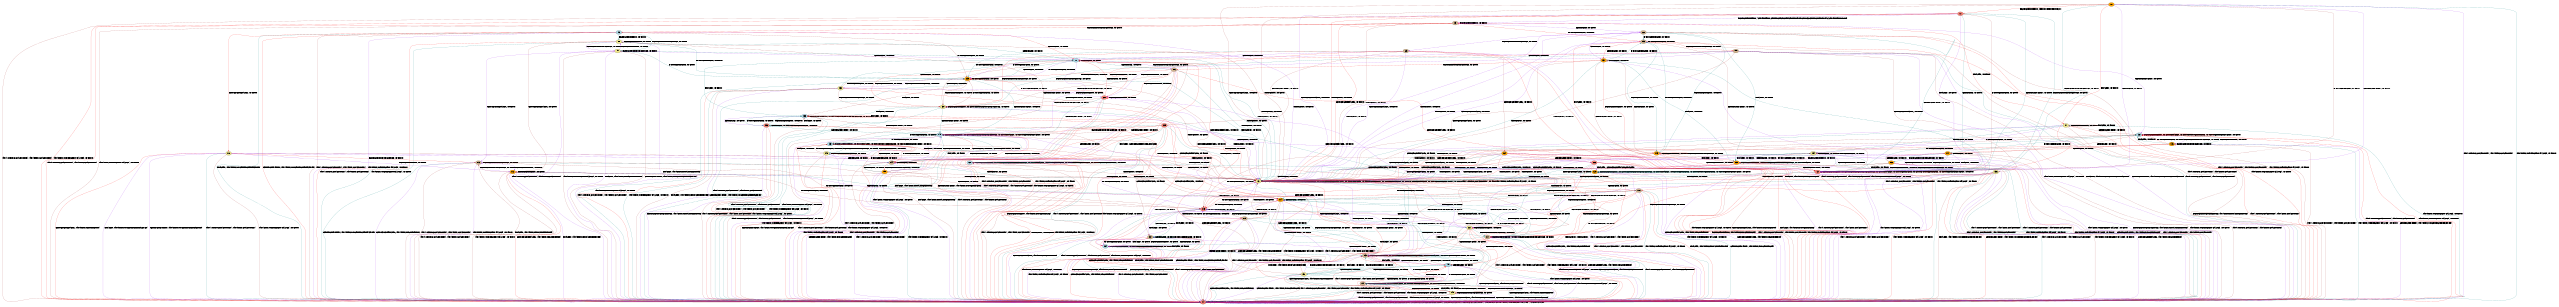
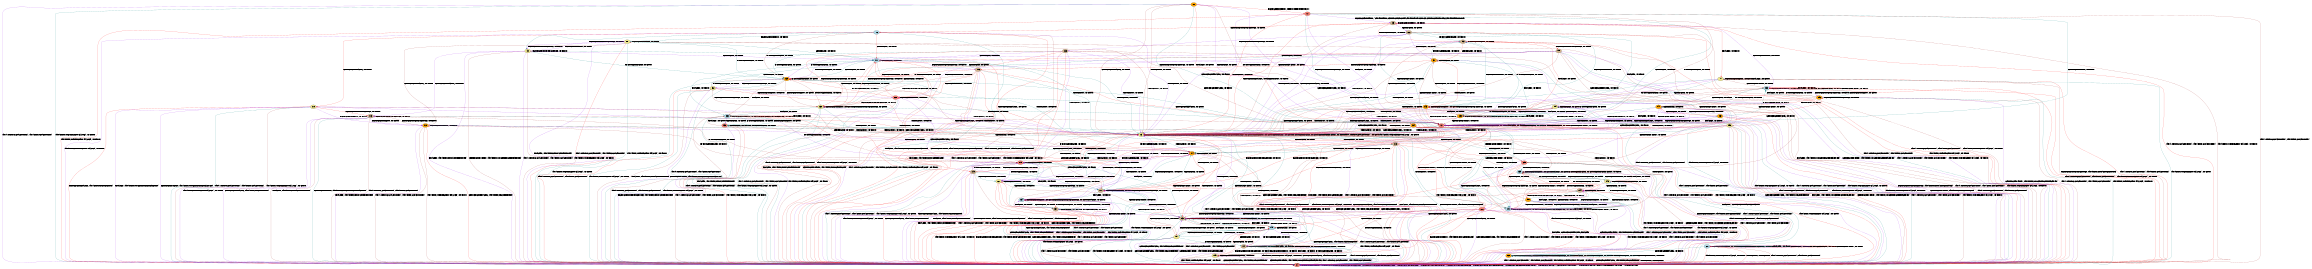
edge "s28" -> "s3": now "s14" -> "s3"
edge "s18" -> "s21": now "s18" -> "s25"
